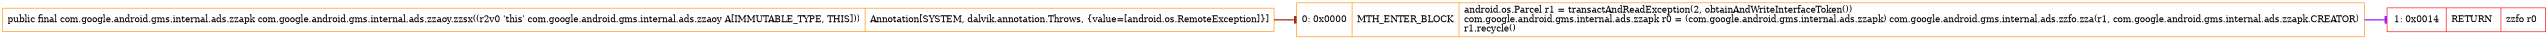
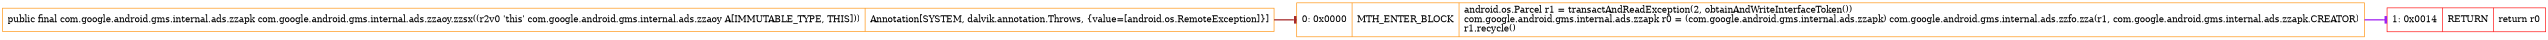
node "1: 0x0014": text "zzfo r0" -> "return r0"
